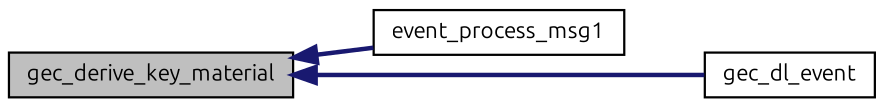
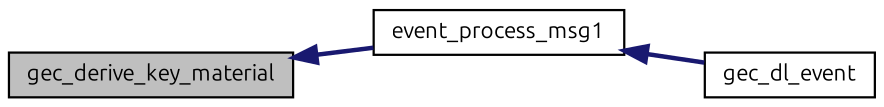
edge "gec_dl_event" -> "gec_derive_key_material": now "gec_dl_event" -> "event_process_msg1"
